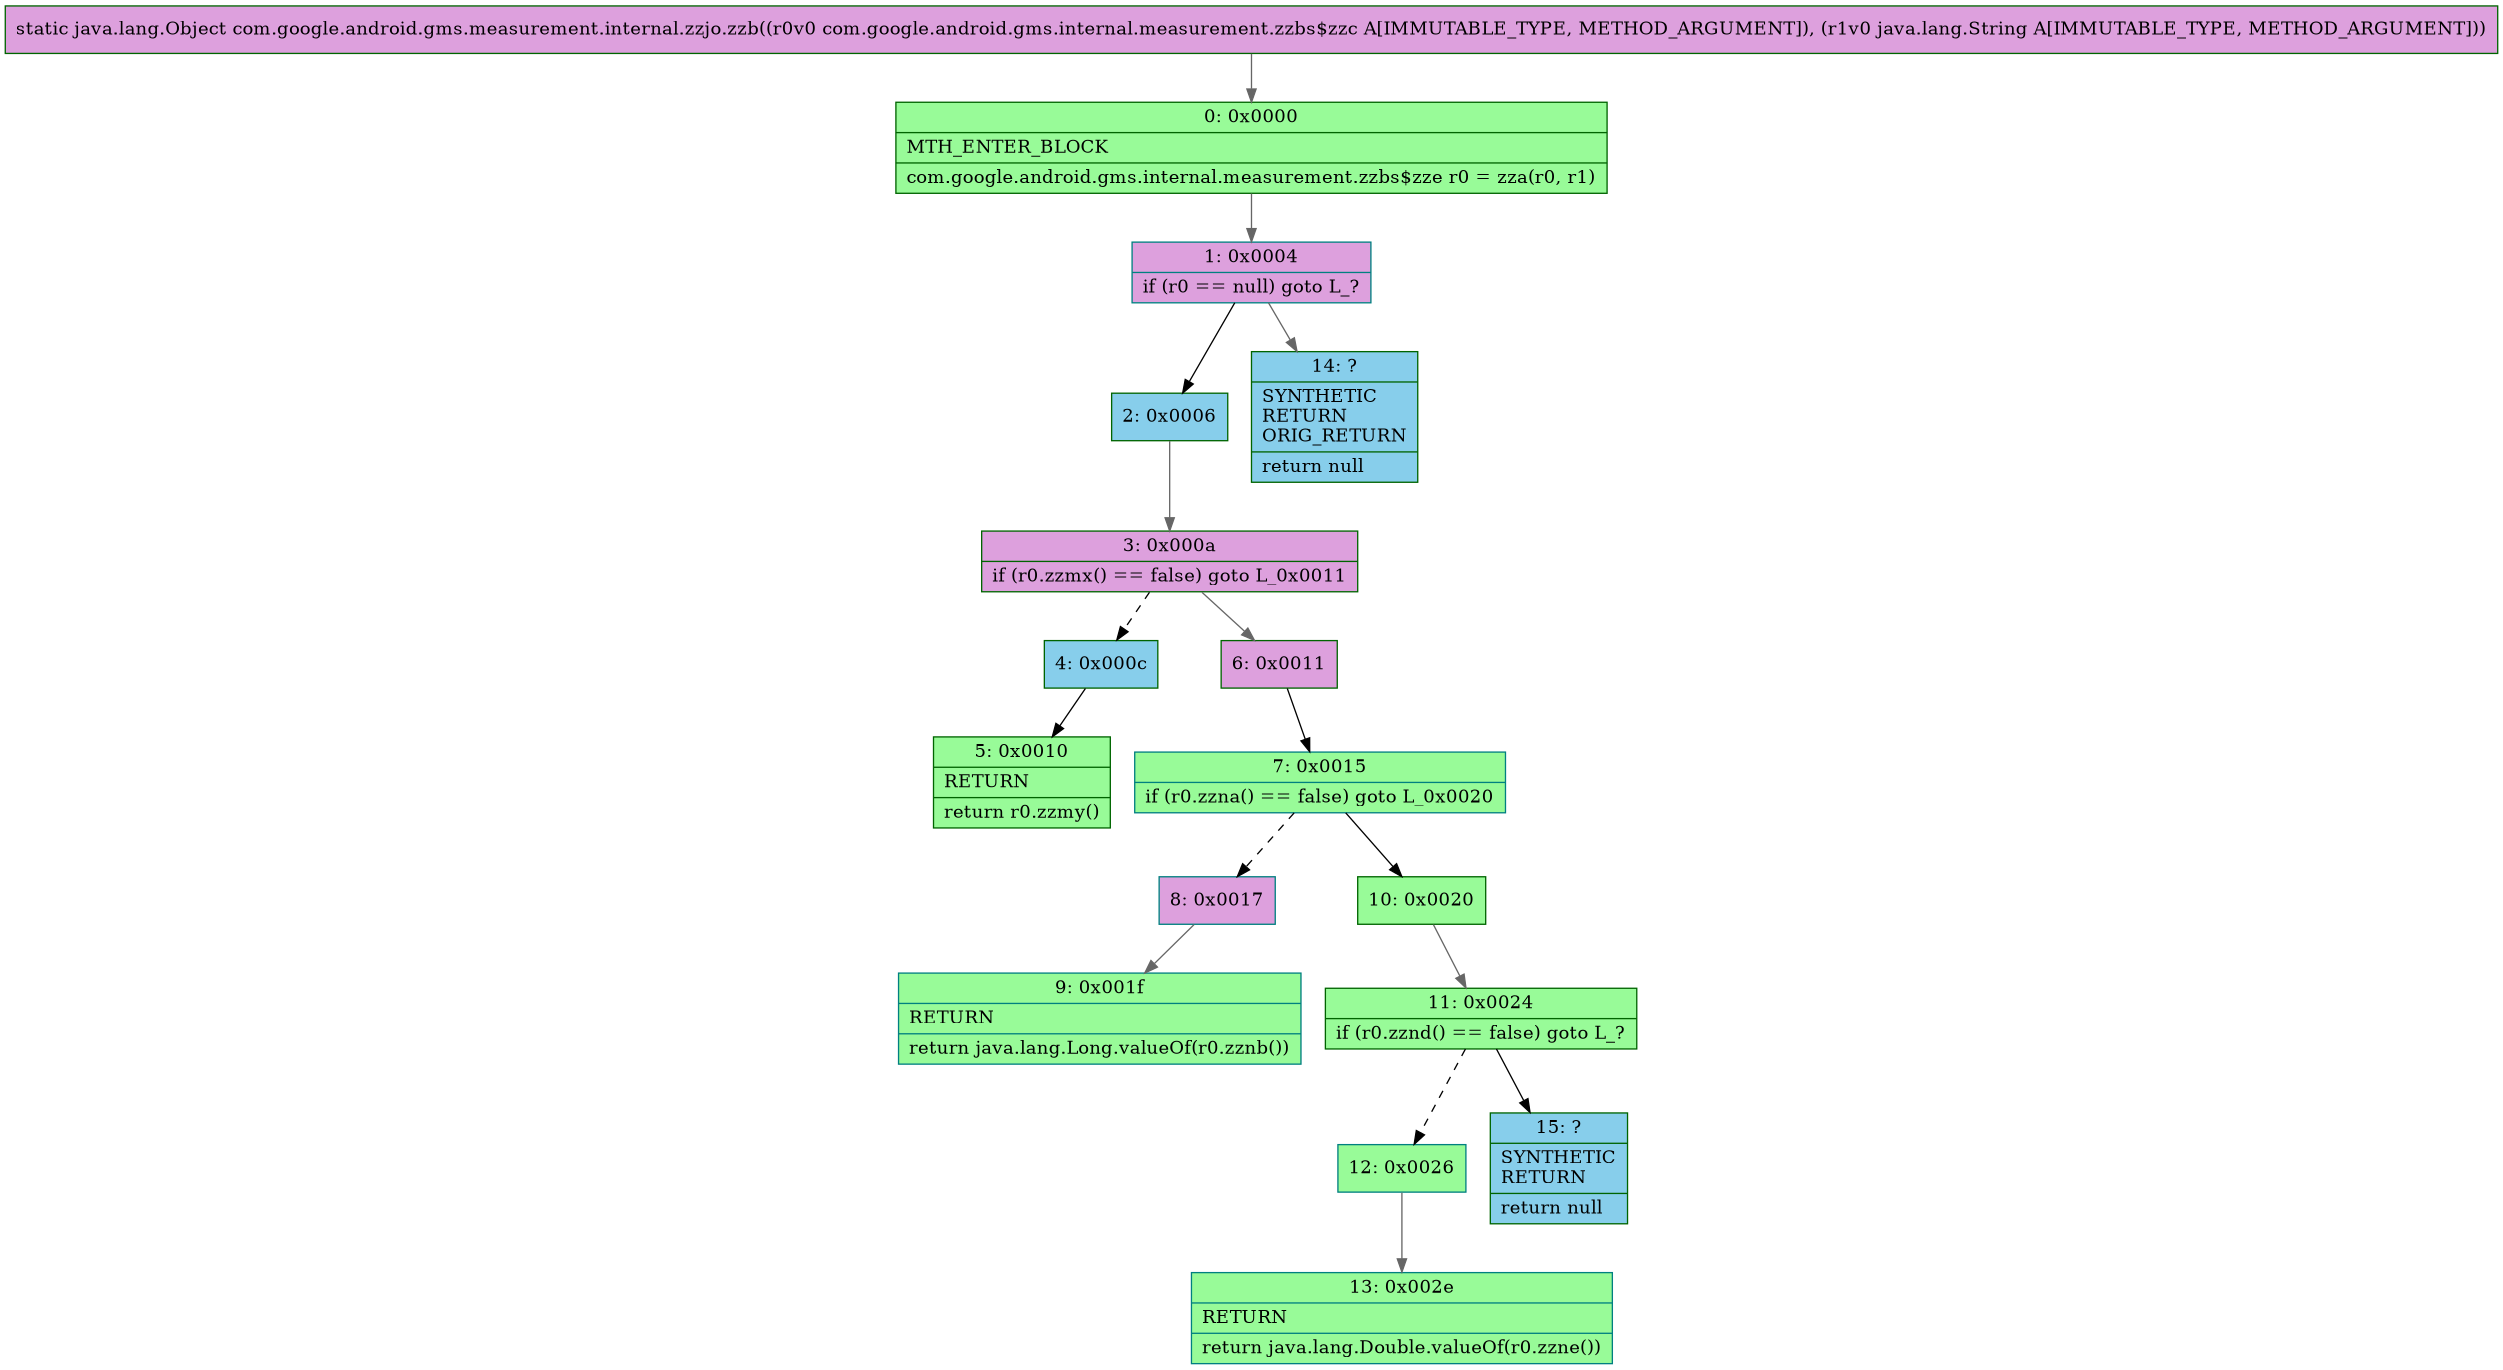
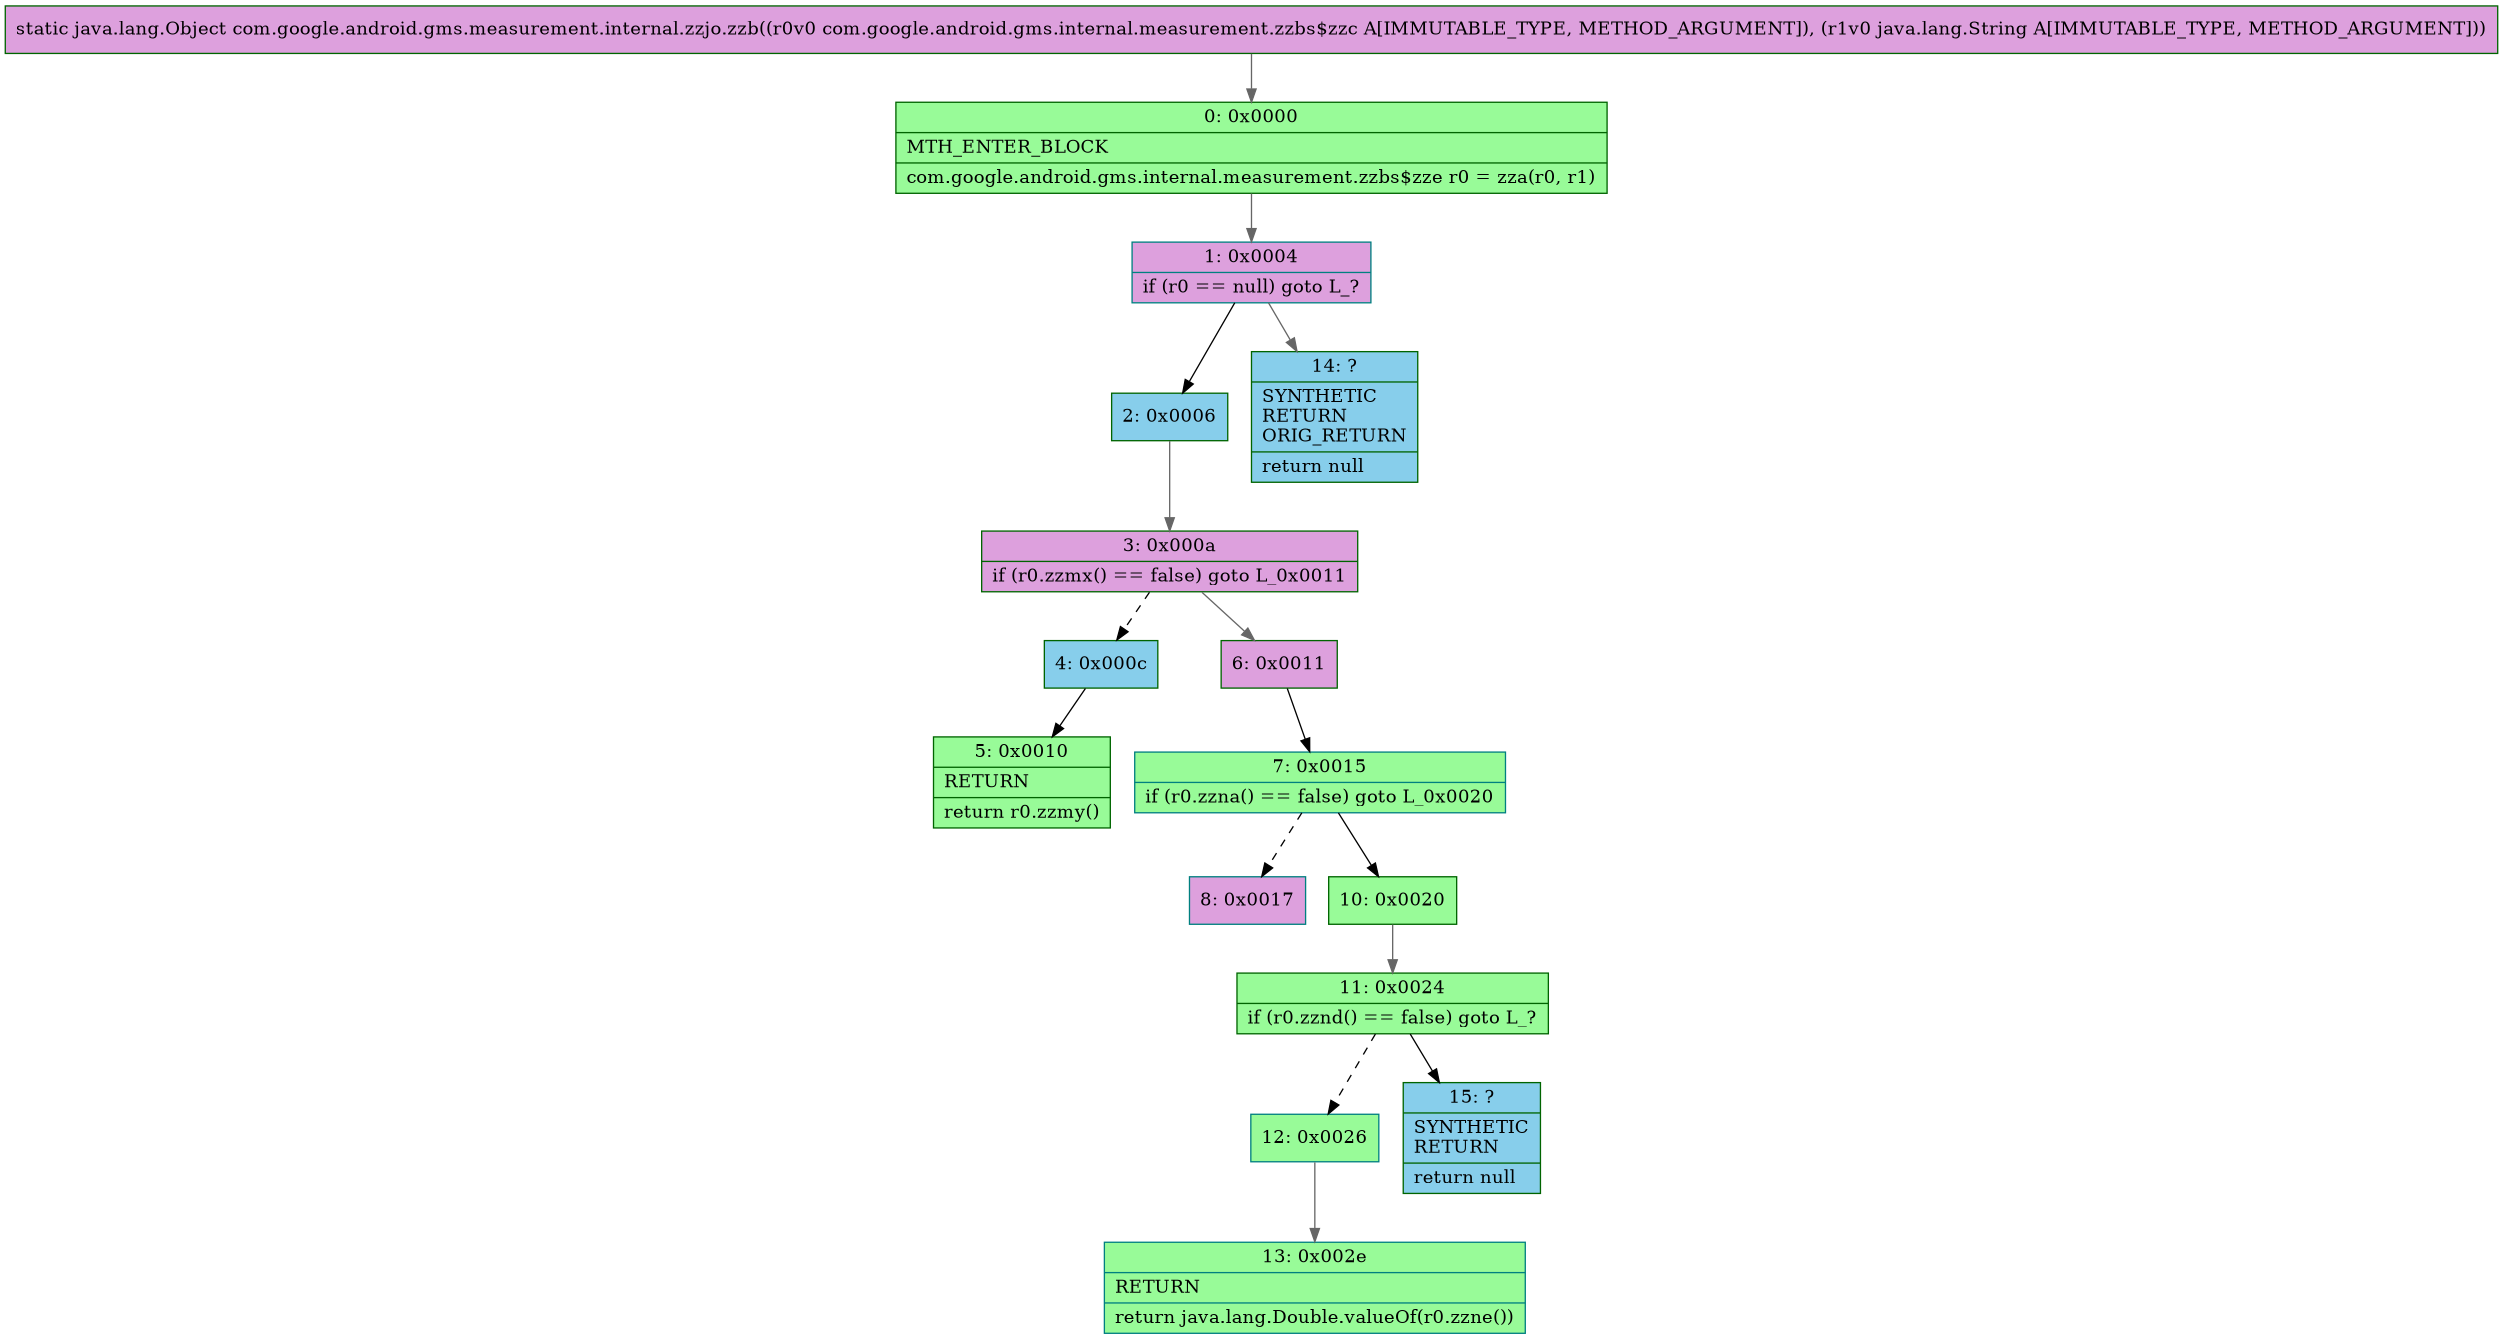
node "9: 0x001f": removed
